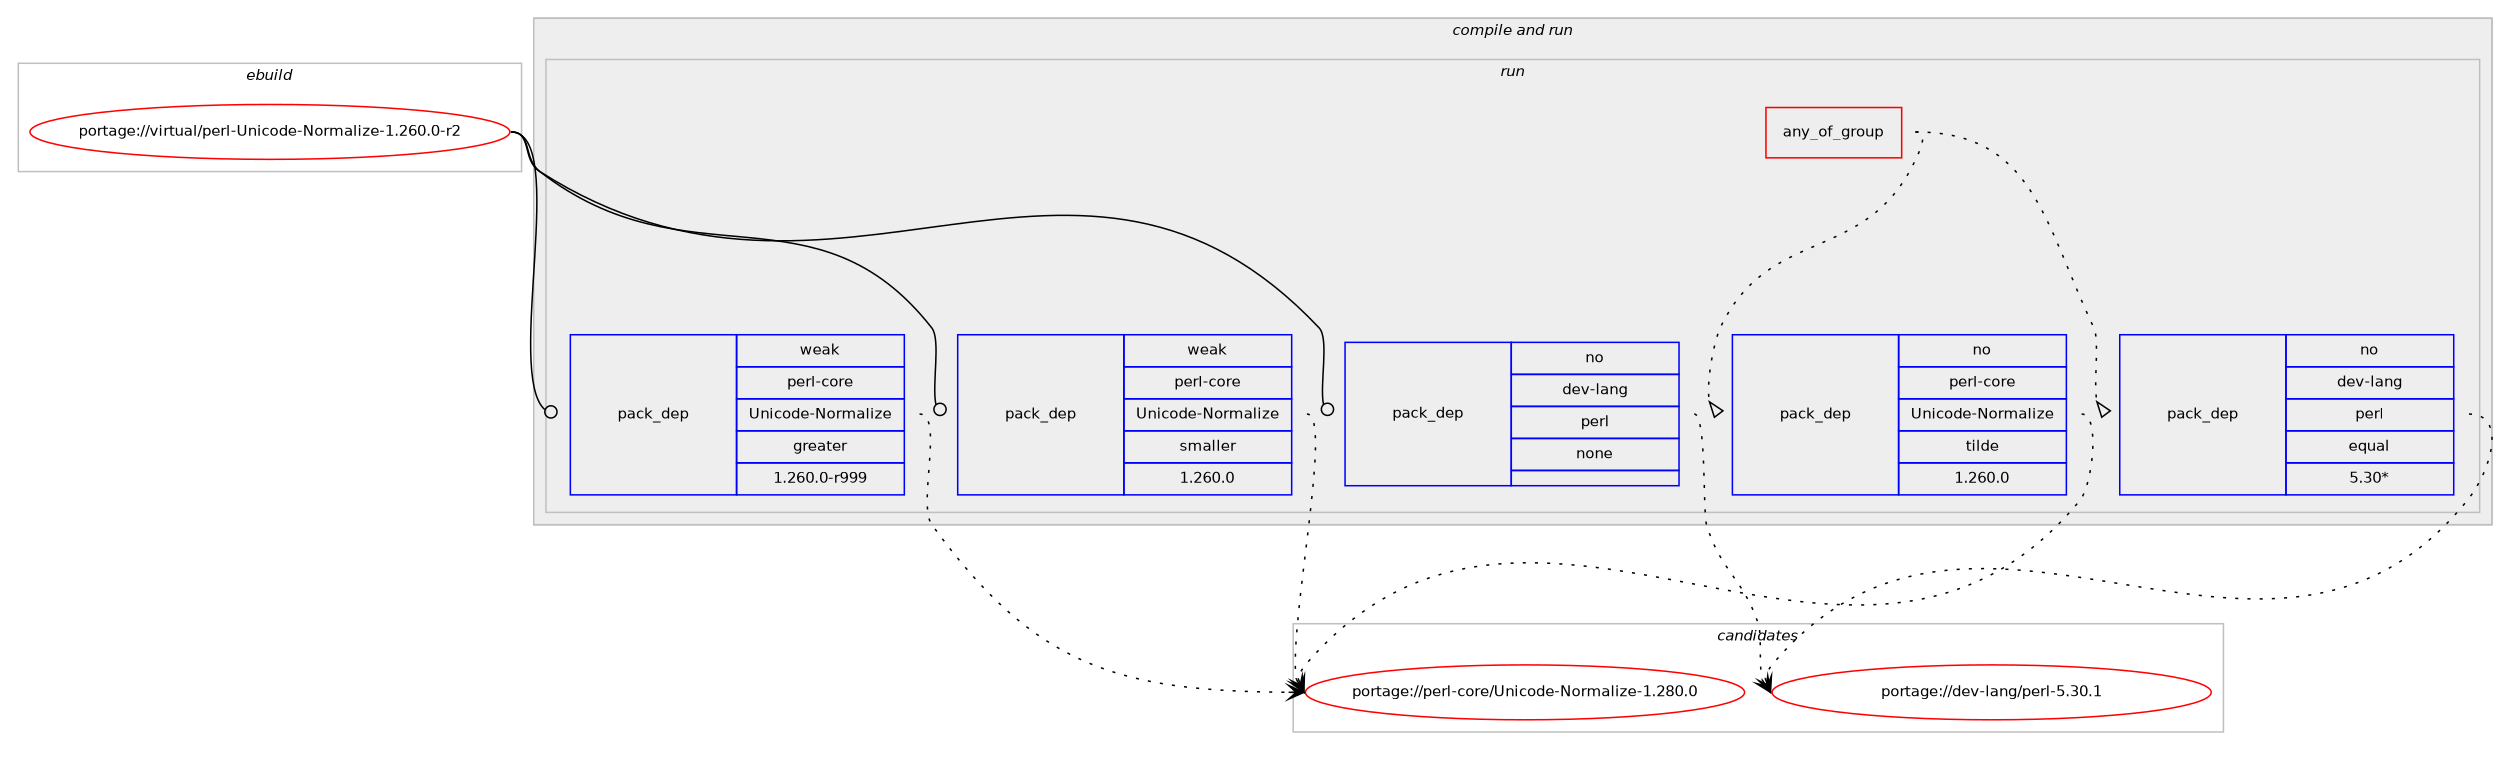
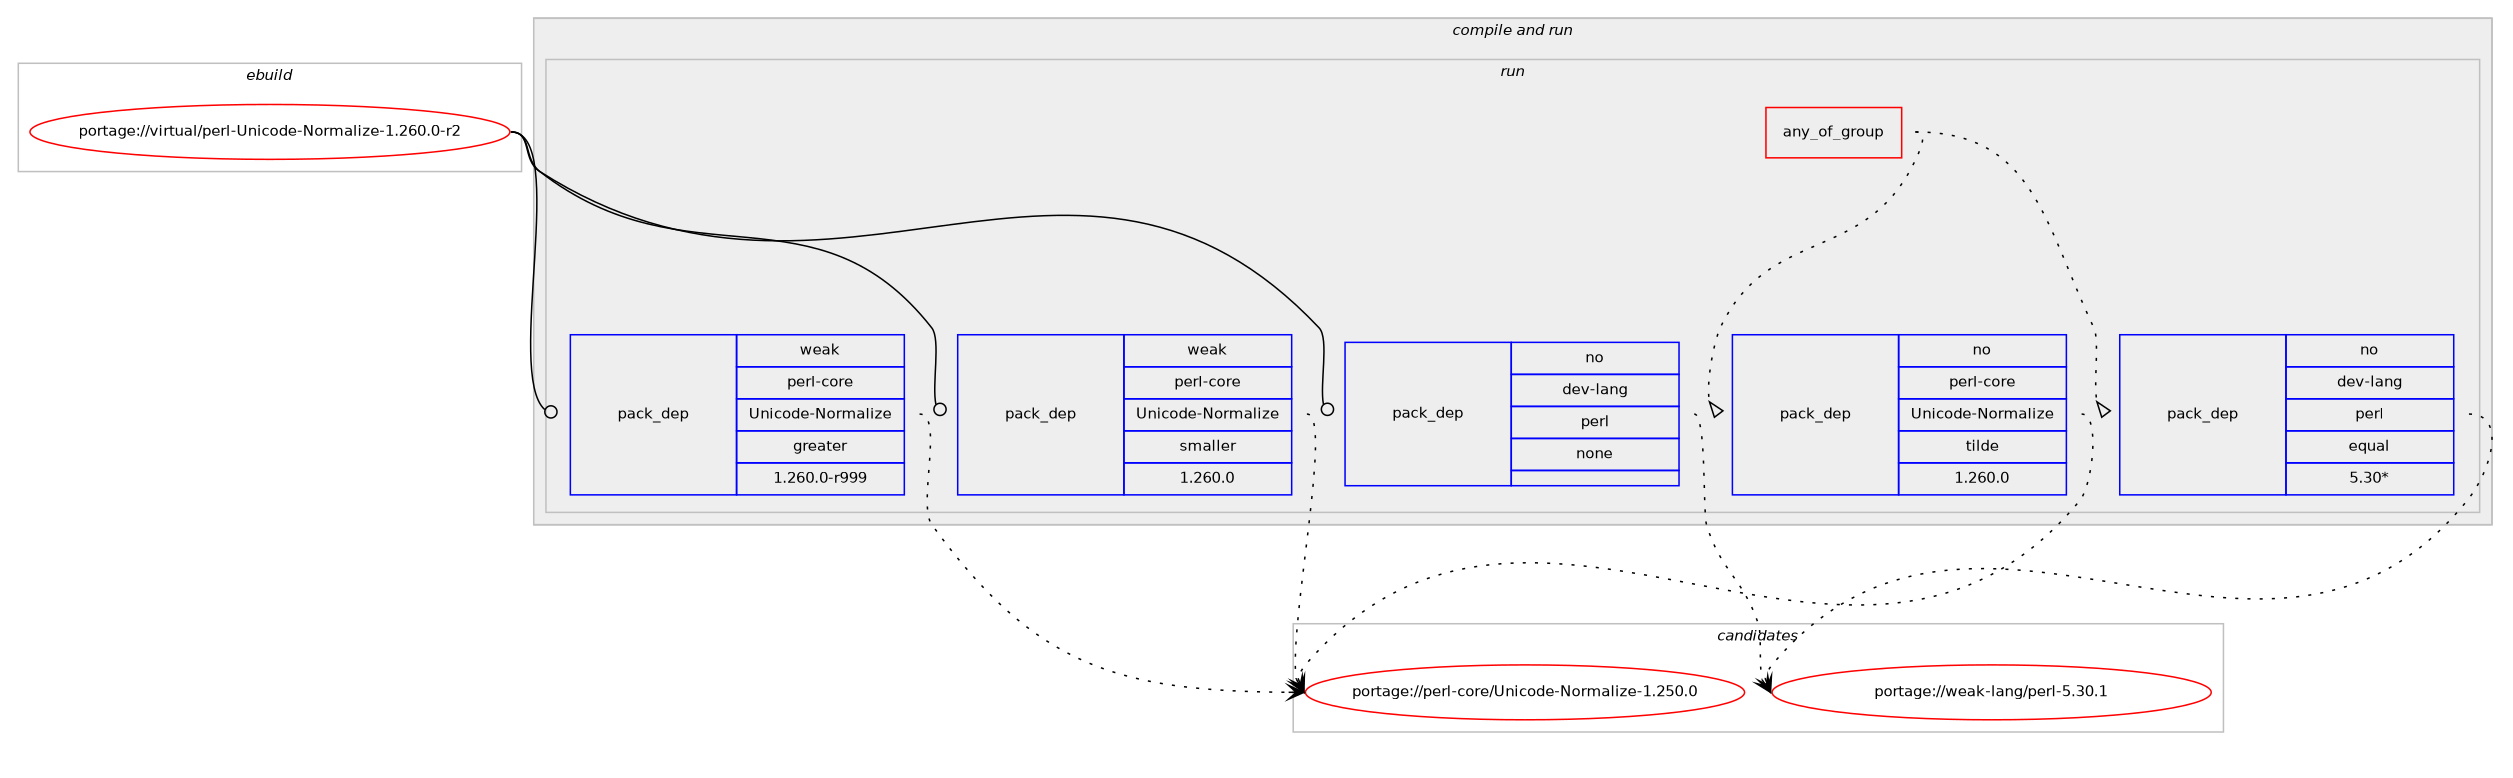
node "portage://perl-core/Unicode-Normalize-1.280.0": label "portage://perl-core/Unicode-Normalize-1.280.0" -> "portage://perl-core/Unicode-Normalize-1.250.0"
node "portage://dev-lang/perl-5.30.1": label "portage://dev-lang/perl-5.30.1" -> "portage://weak-lang/perl-5.30.1"
